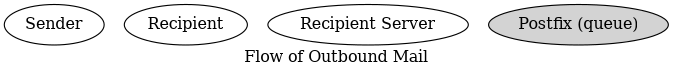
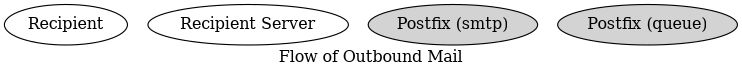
node "Sender": removed
node "Postfix (smtp)": added
